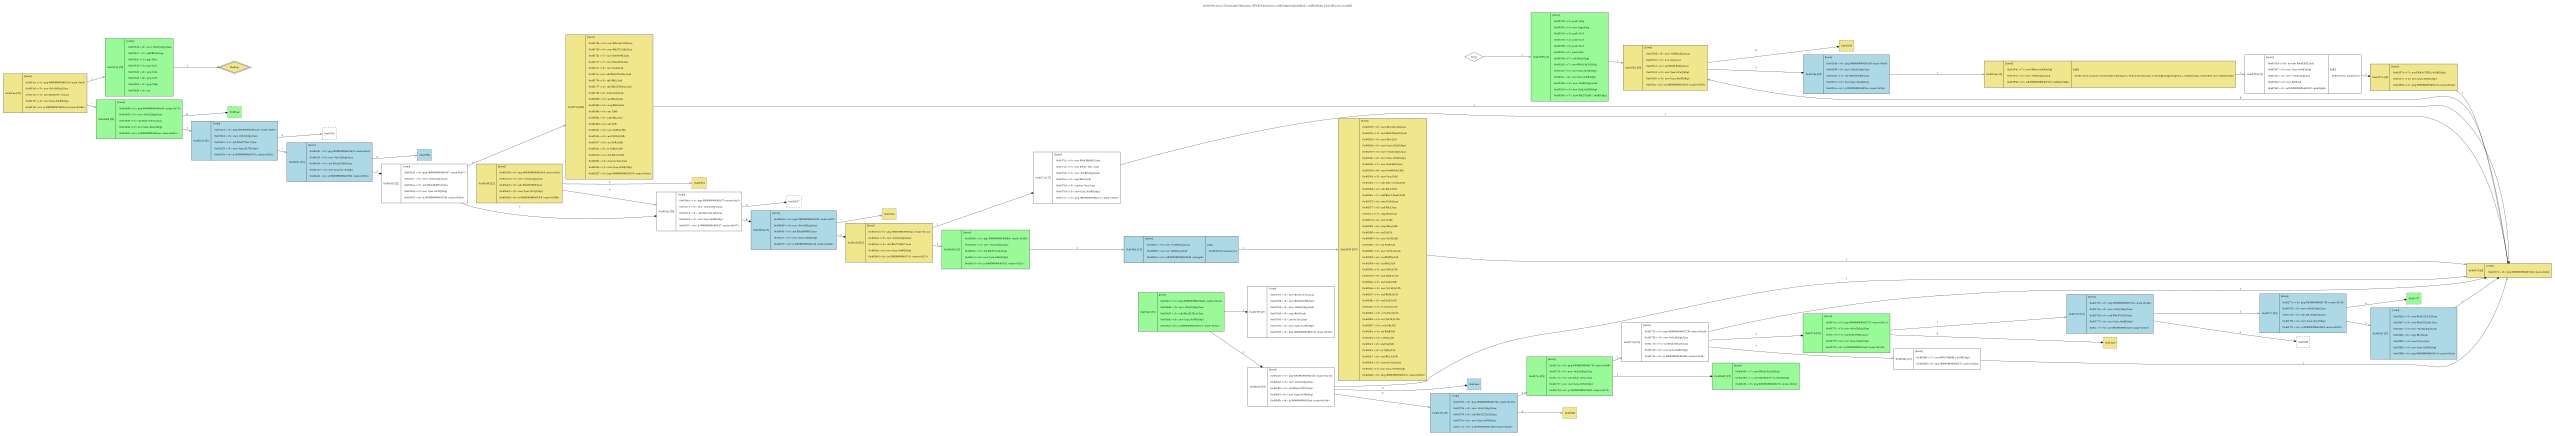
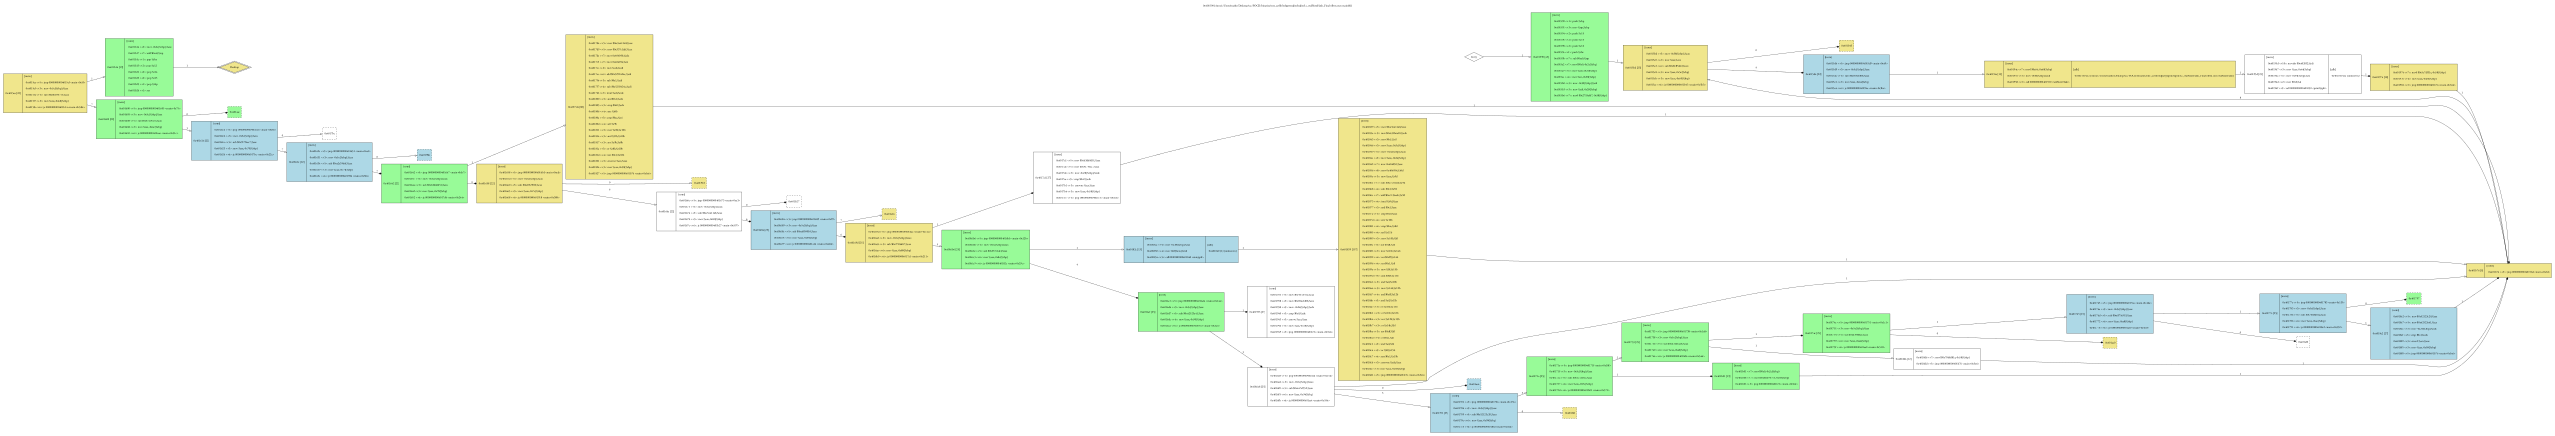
node "0x401642 [22]": fillcolor white -> palegreen
edge "0x401642 [22]" -> "0x40166e [22]": now "0x401642 [22]" -> "0x401658 [22]"
edge "0x4016b6 [25]" -> "0x4016cf [25]": added, label "4"
edge "0x401733 [25]" -> "0x401b76 [5]": now "0x401b01 [19]" -> "0x401b76 [5]"
node "0x401733 [25]": fillcolor white -> palegreen
